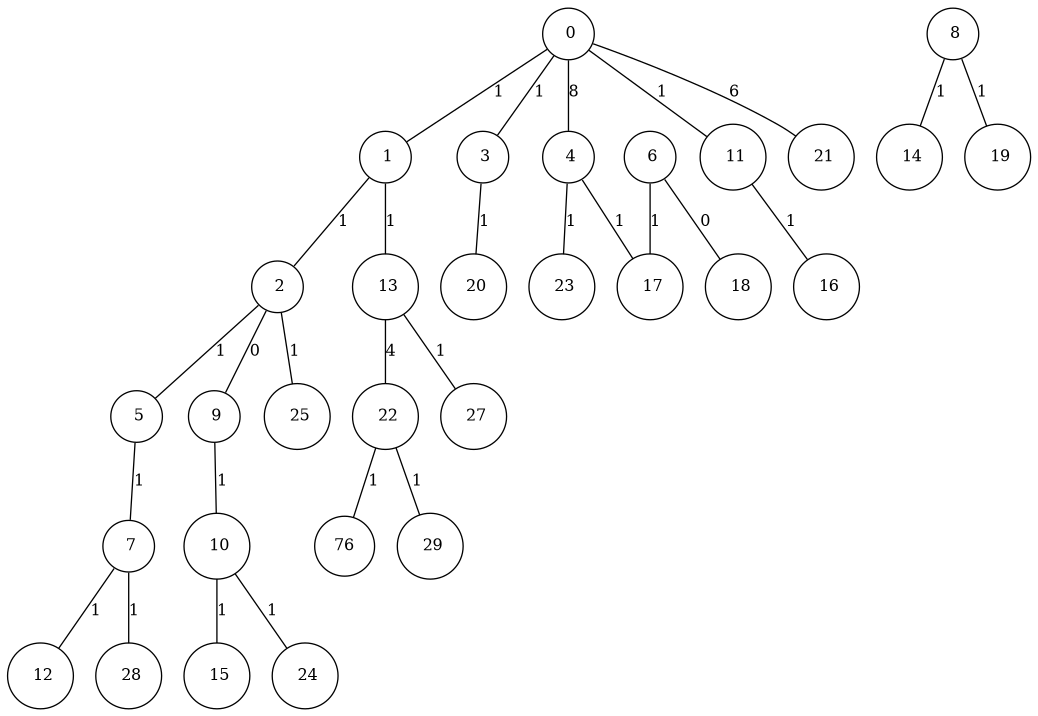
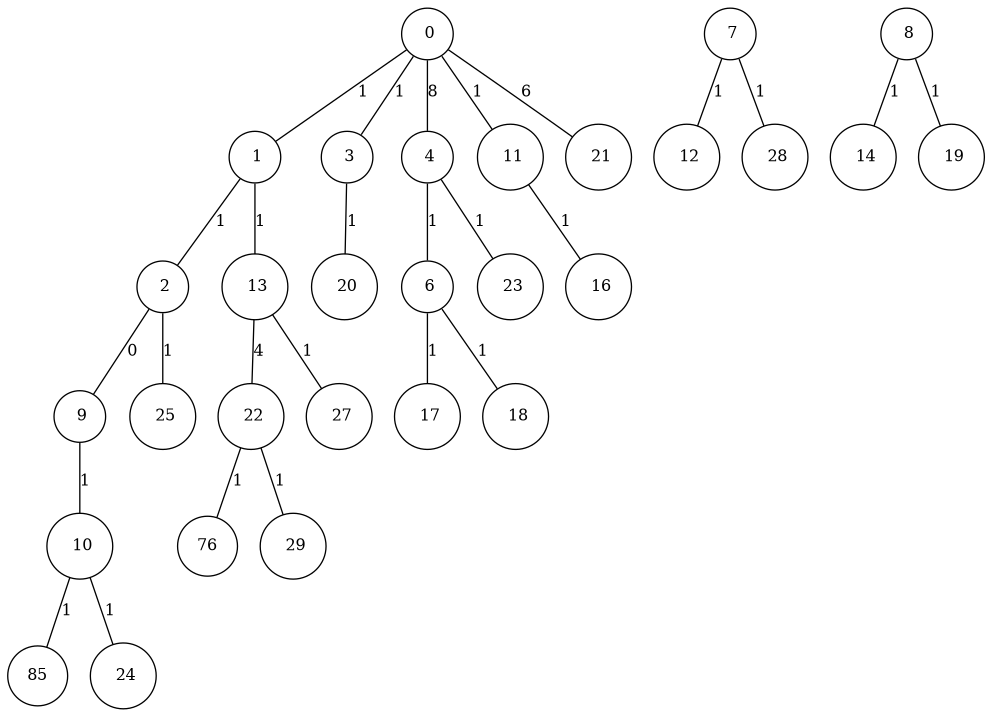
edge "4" -- "17": now "4" -- "6"
edge "6" -- "18": label "0" -> "1"
node "5": removed
node "15": label "15" -> "85"
